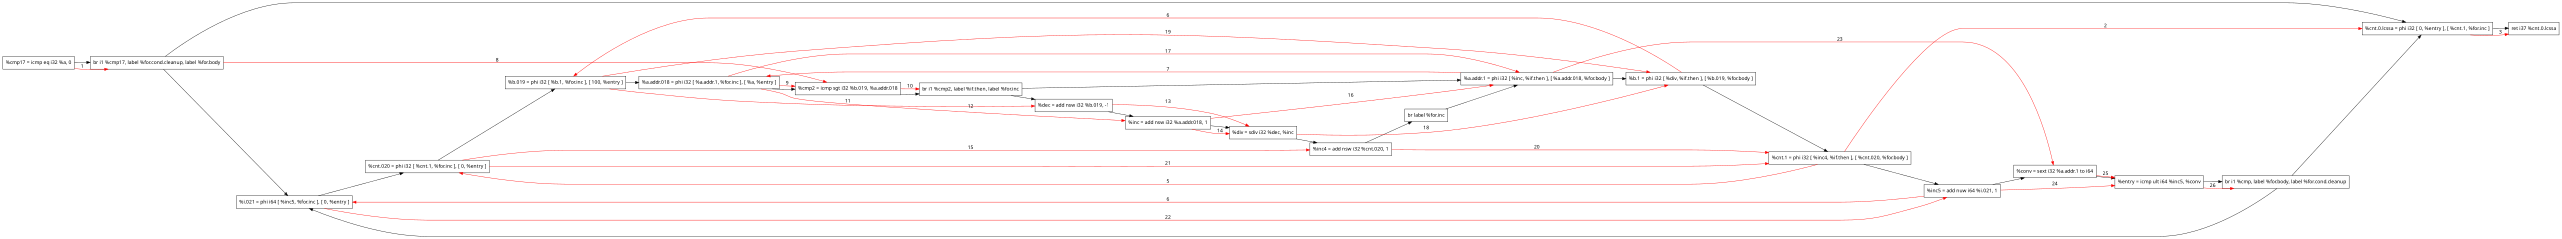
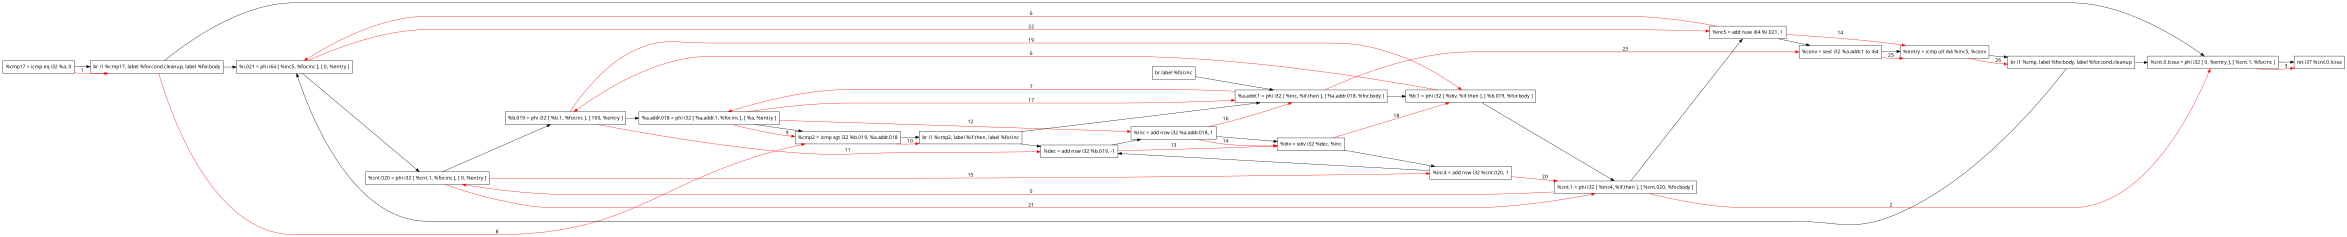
edge "%inc4 = add nsw i32 %cnt.020, 1" -> "br label %for.inc": now "%inc4 = add nsw i32 %cnt.020, 1" -> "%dec = add nsw i32 %b.019, -1"
edge "%inc5 = add nuw i64 %i.021, 1" -> "%entry = icmp ult i64 %inc5, %conv": label "24" -> "14"
